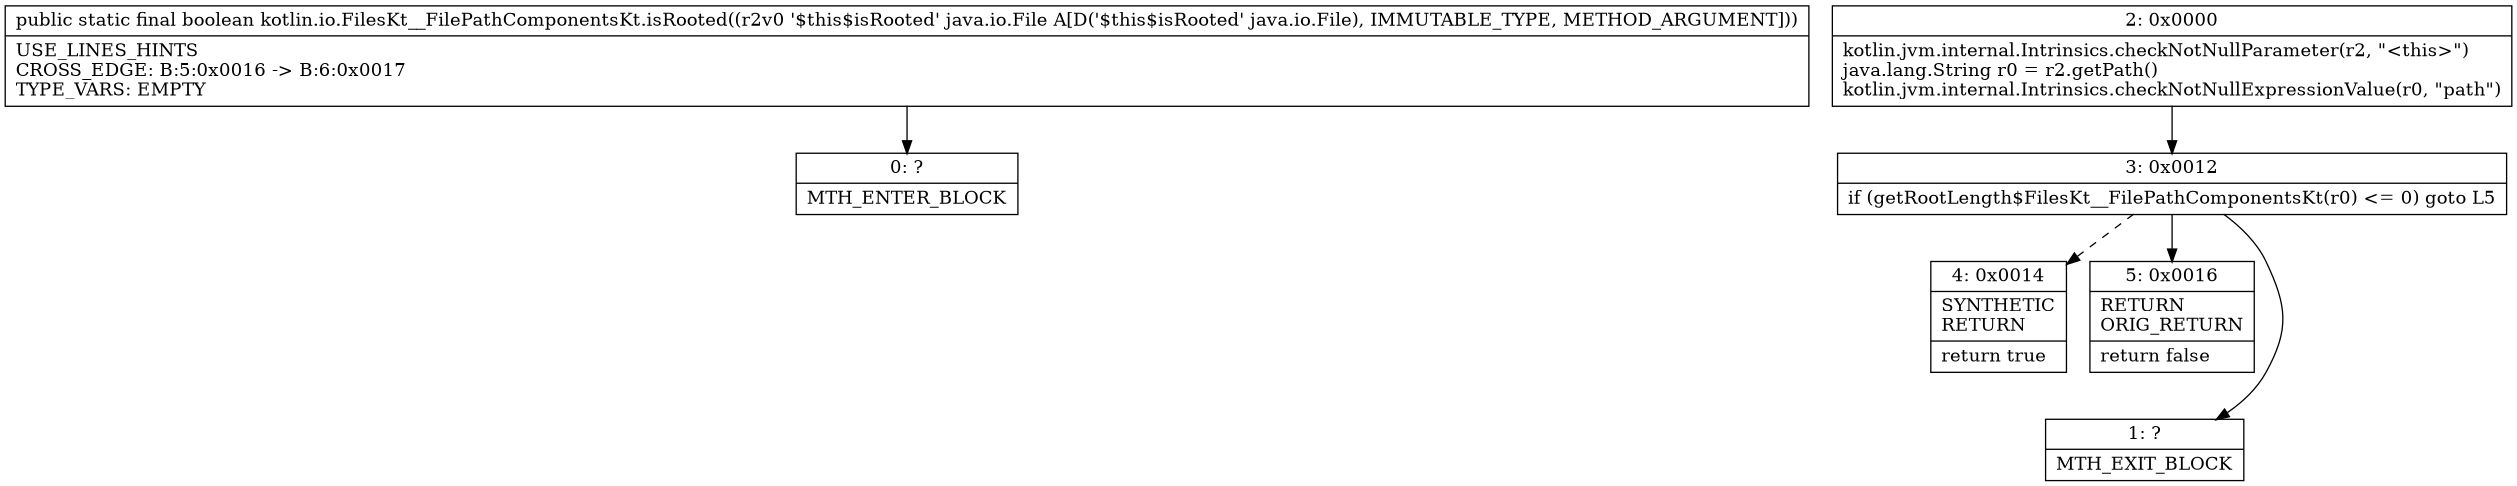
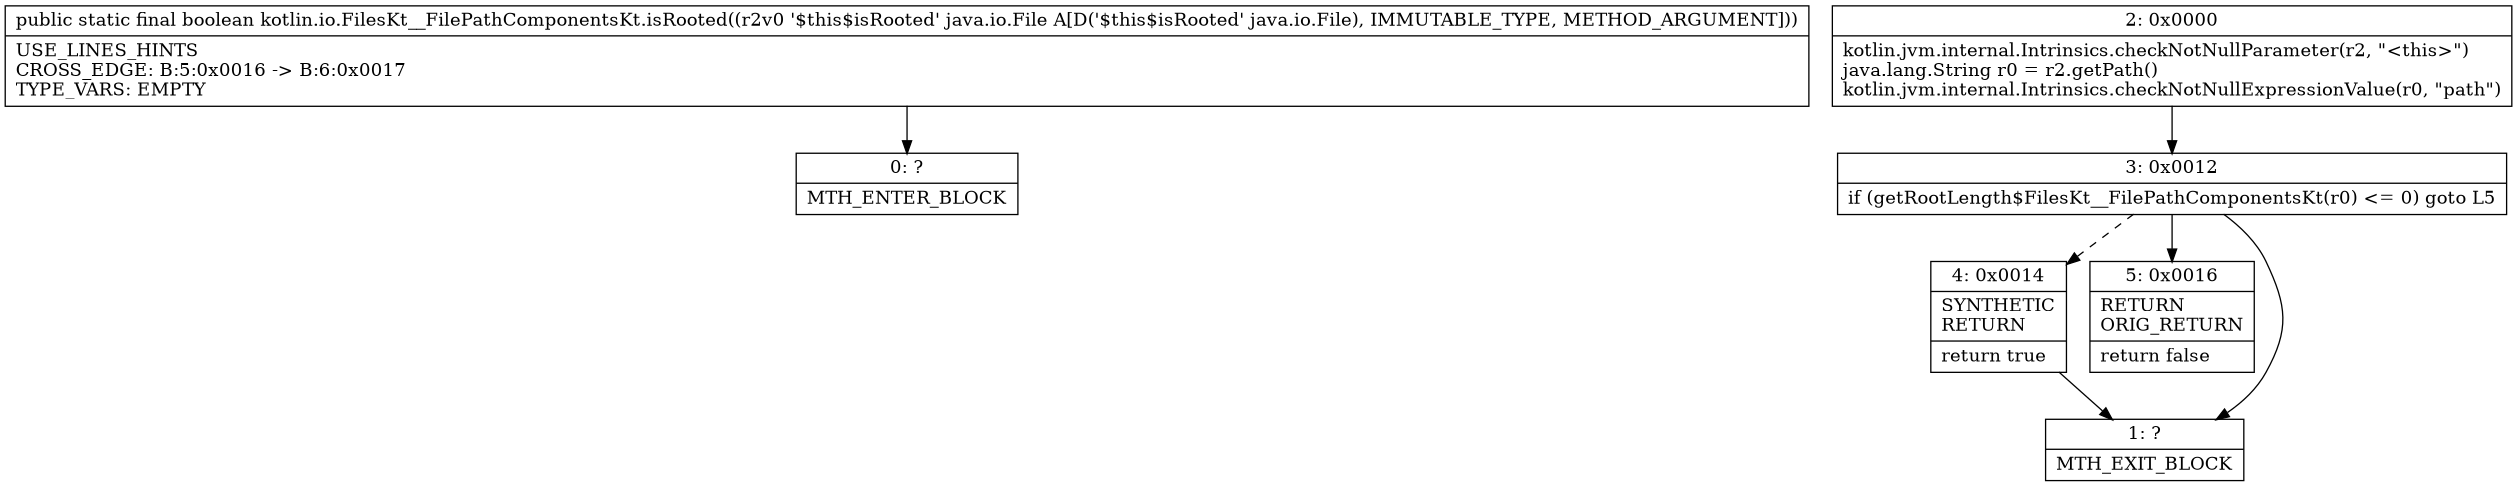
edge "4: 0x0014" -> "1: ?": added
